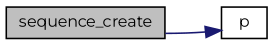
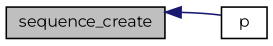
edge "sequence_create" -> "p": reversed
